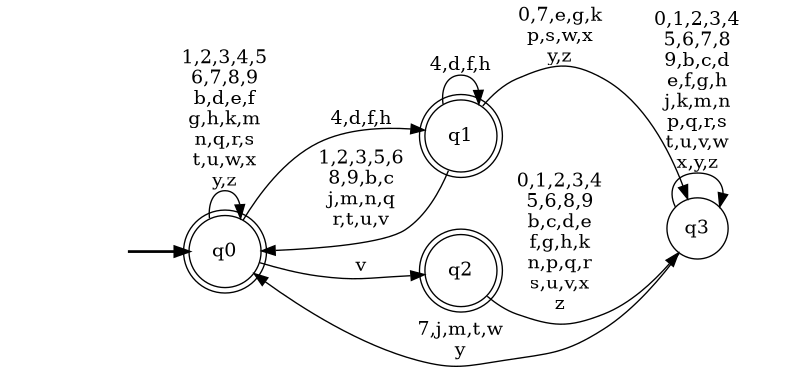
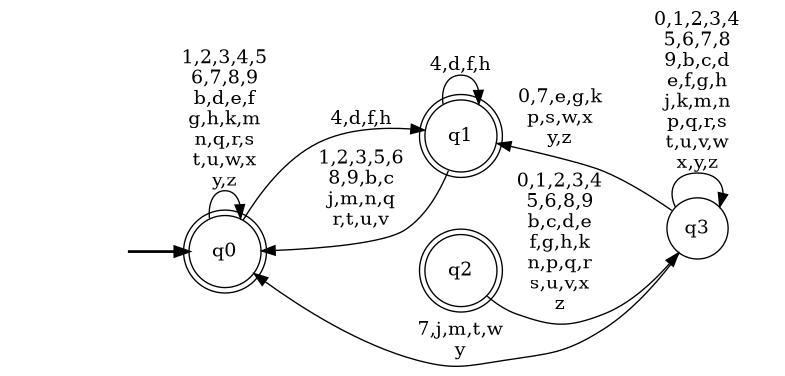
edge "q1" -> "q3": reversed
edge "q0" -> "q2": removed, label "v"
